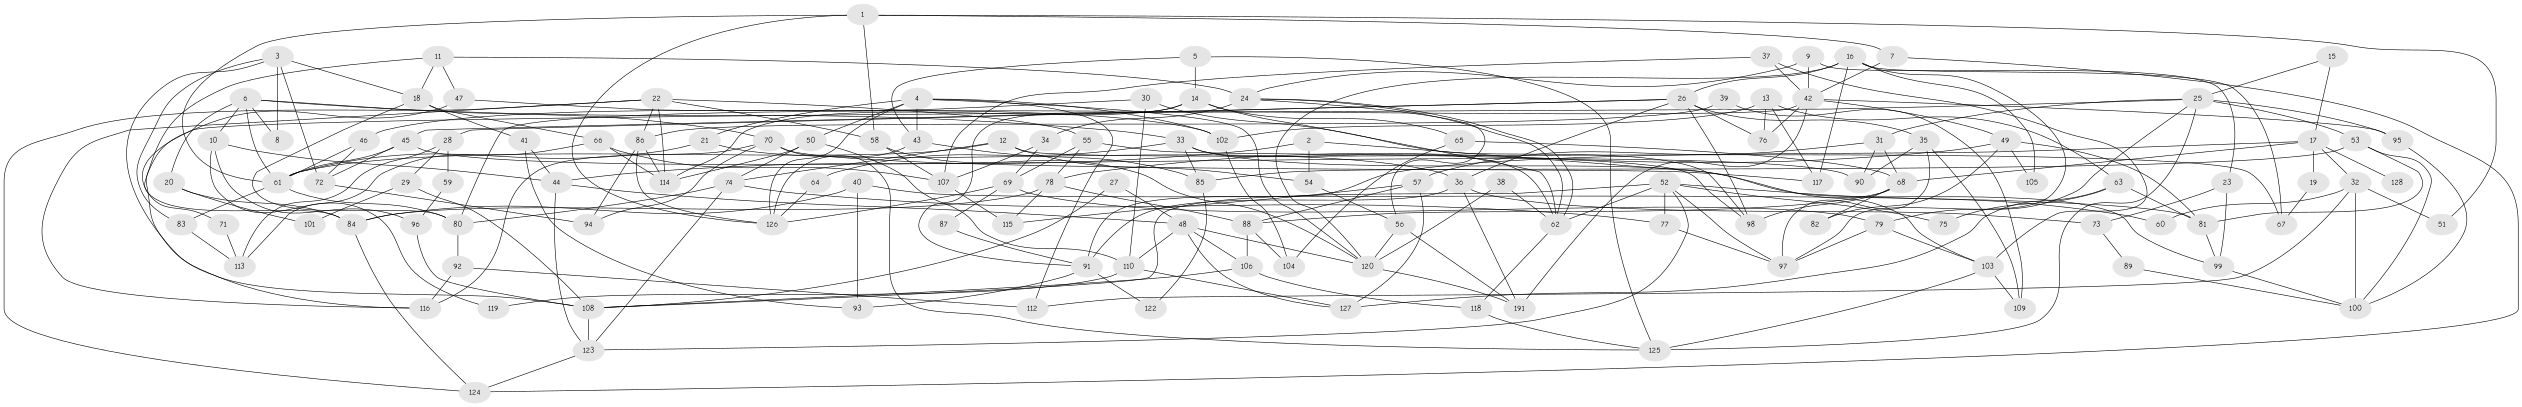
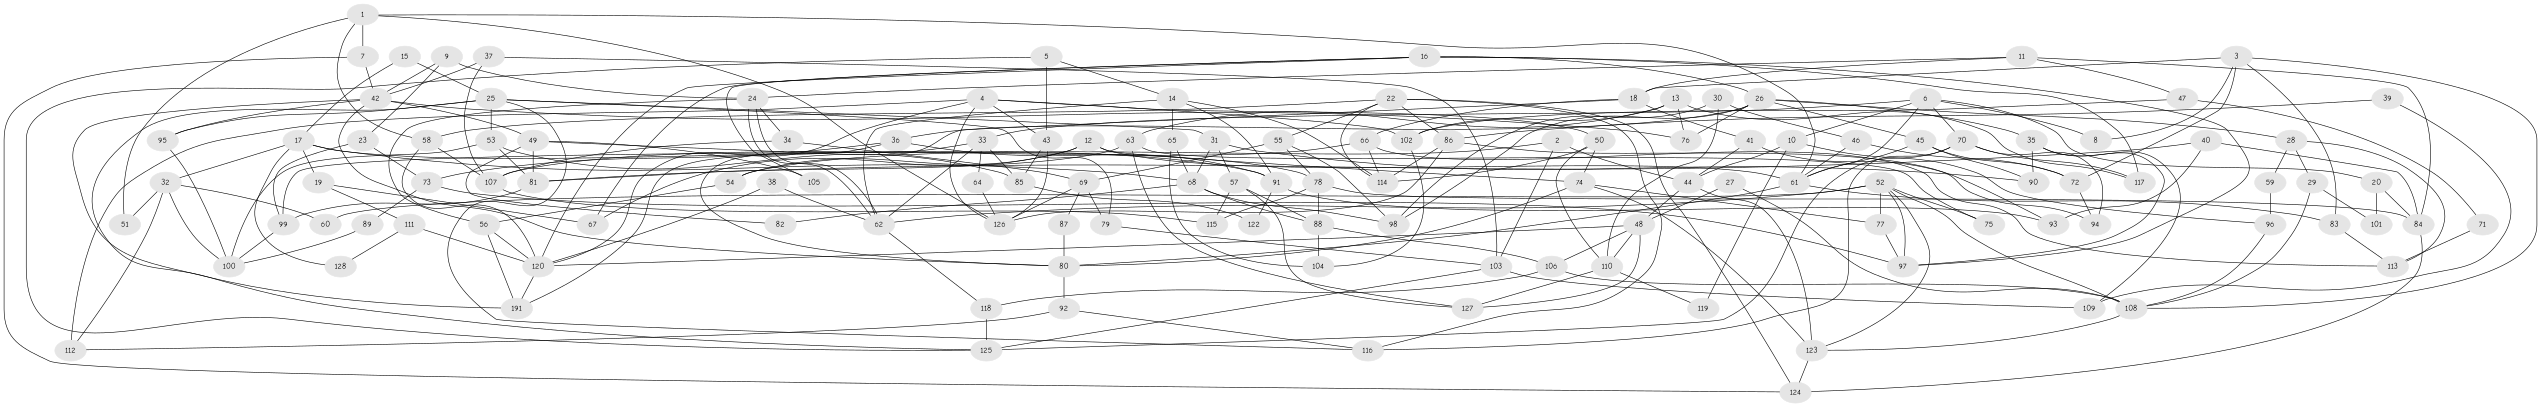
node "21": removed
node "111": added
edge "79" -- "97": now "73" -- "97"
edge "87" -- "91": now "87" -- "80"
